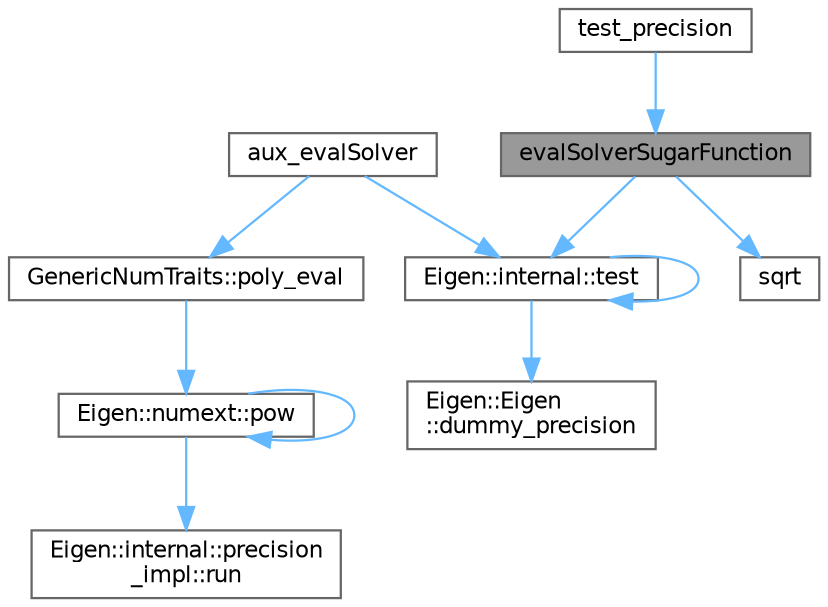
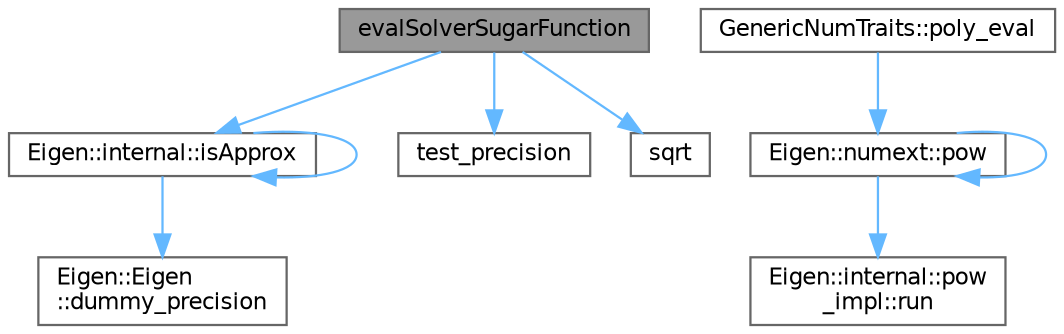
edge "test_precision" -> "evalSolverSugarFunction": reversed
node "aux_evalSolver": removed
node "Eigen::internal::test": label "Eigen::internal::test" -> "Eigen::internal::isApprox"
node "Eigen::internal::precision _impl::run": label "Eigen::internal::precision _impl::run" -> "Eigen::internal::pow _impl::run"
